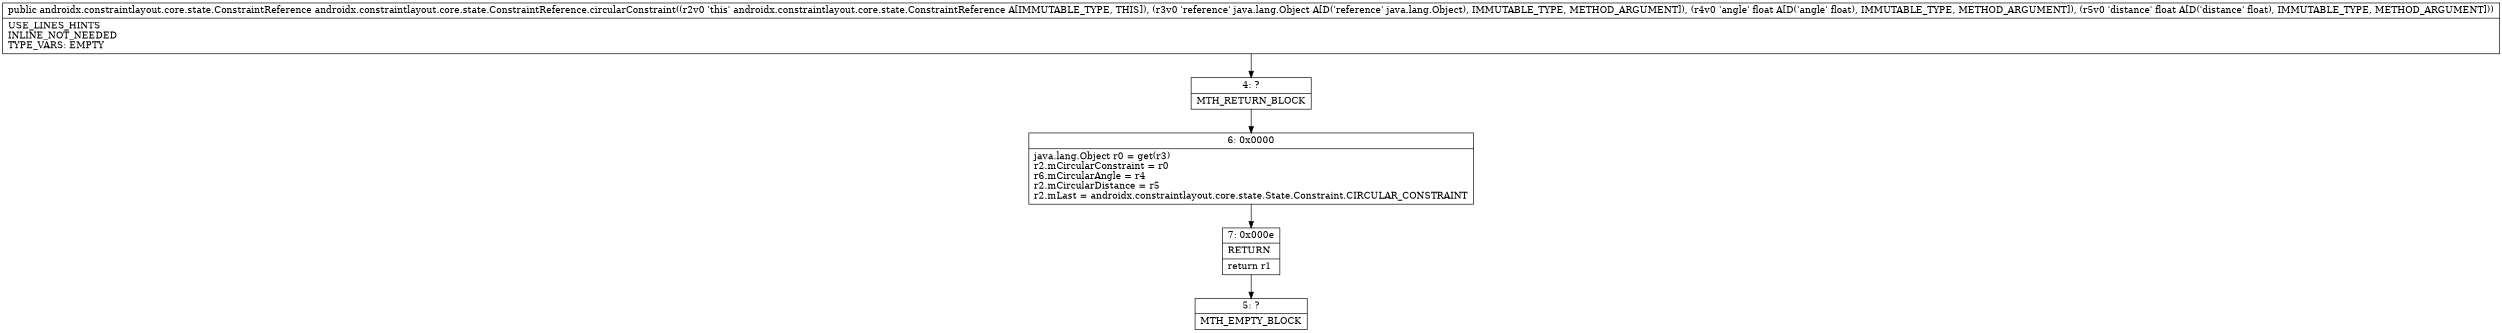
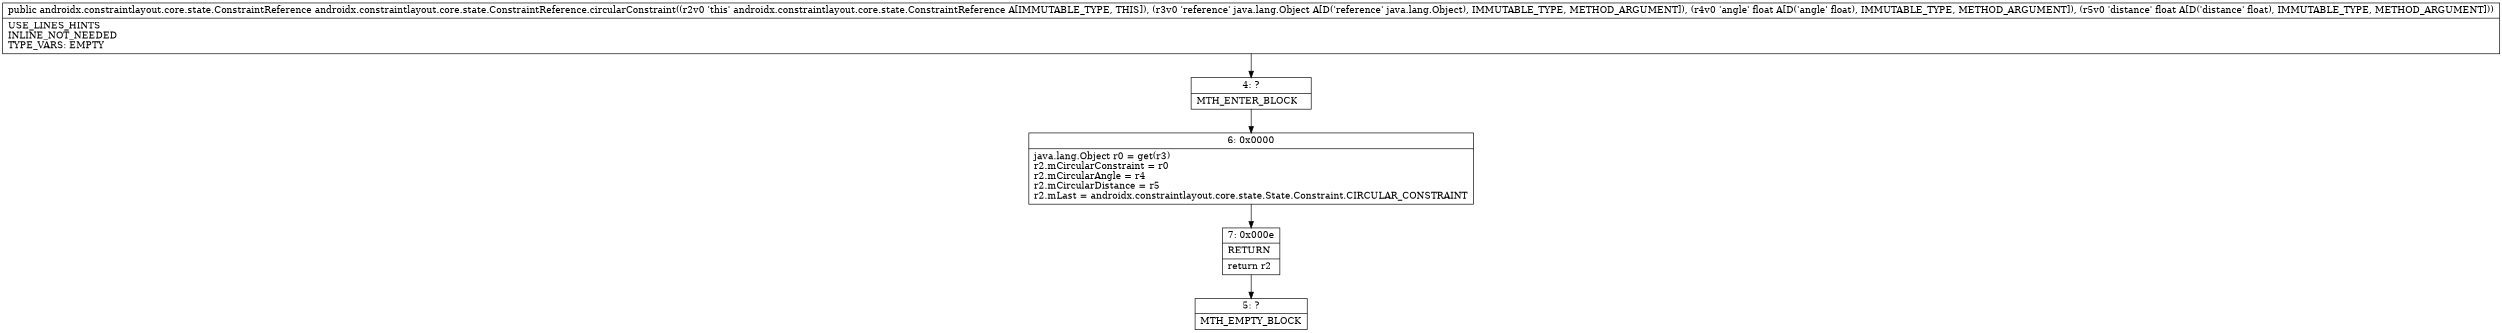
node "4: ?": text "MTH_RETURN_BLOCK" -> "MTH_ENTER_BLOCK"
node "6: 0x0000": text "r6.mCircularAngle = r4" -> "r2.mCircularAngle = r4"
node "7: 0x000e": text "return r1" -> "return r2"
